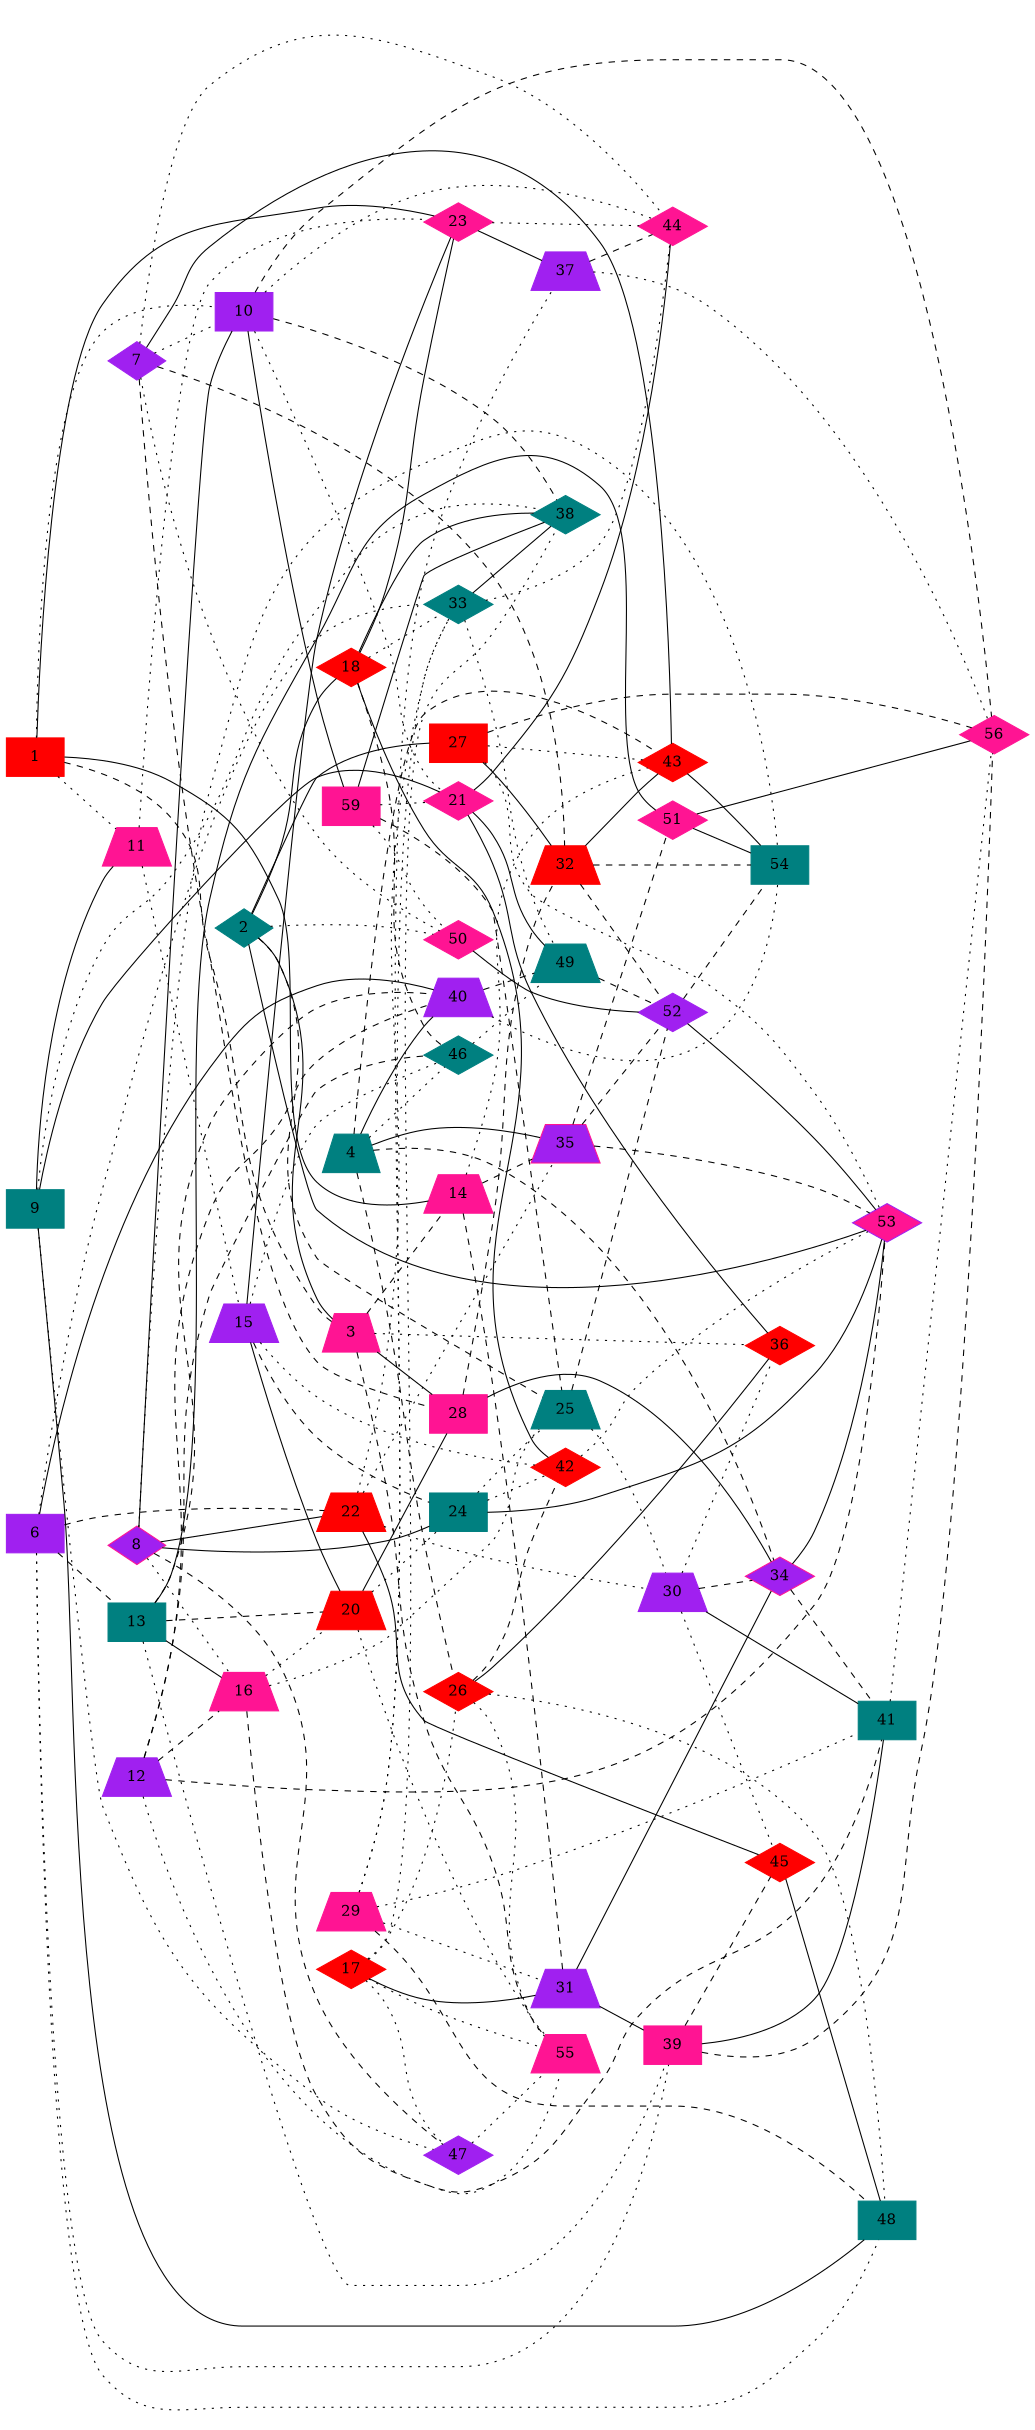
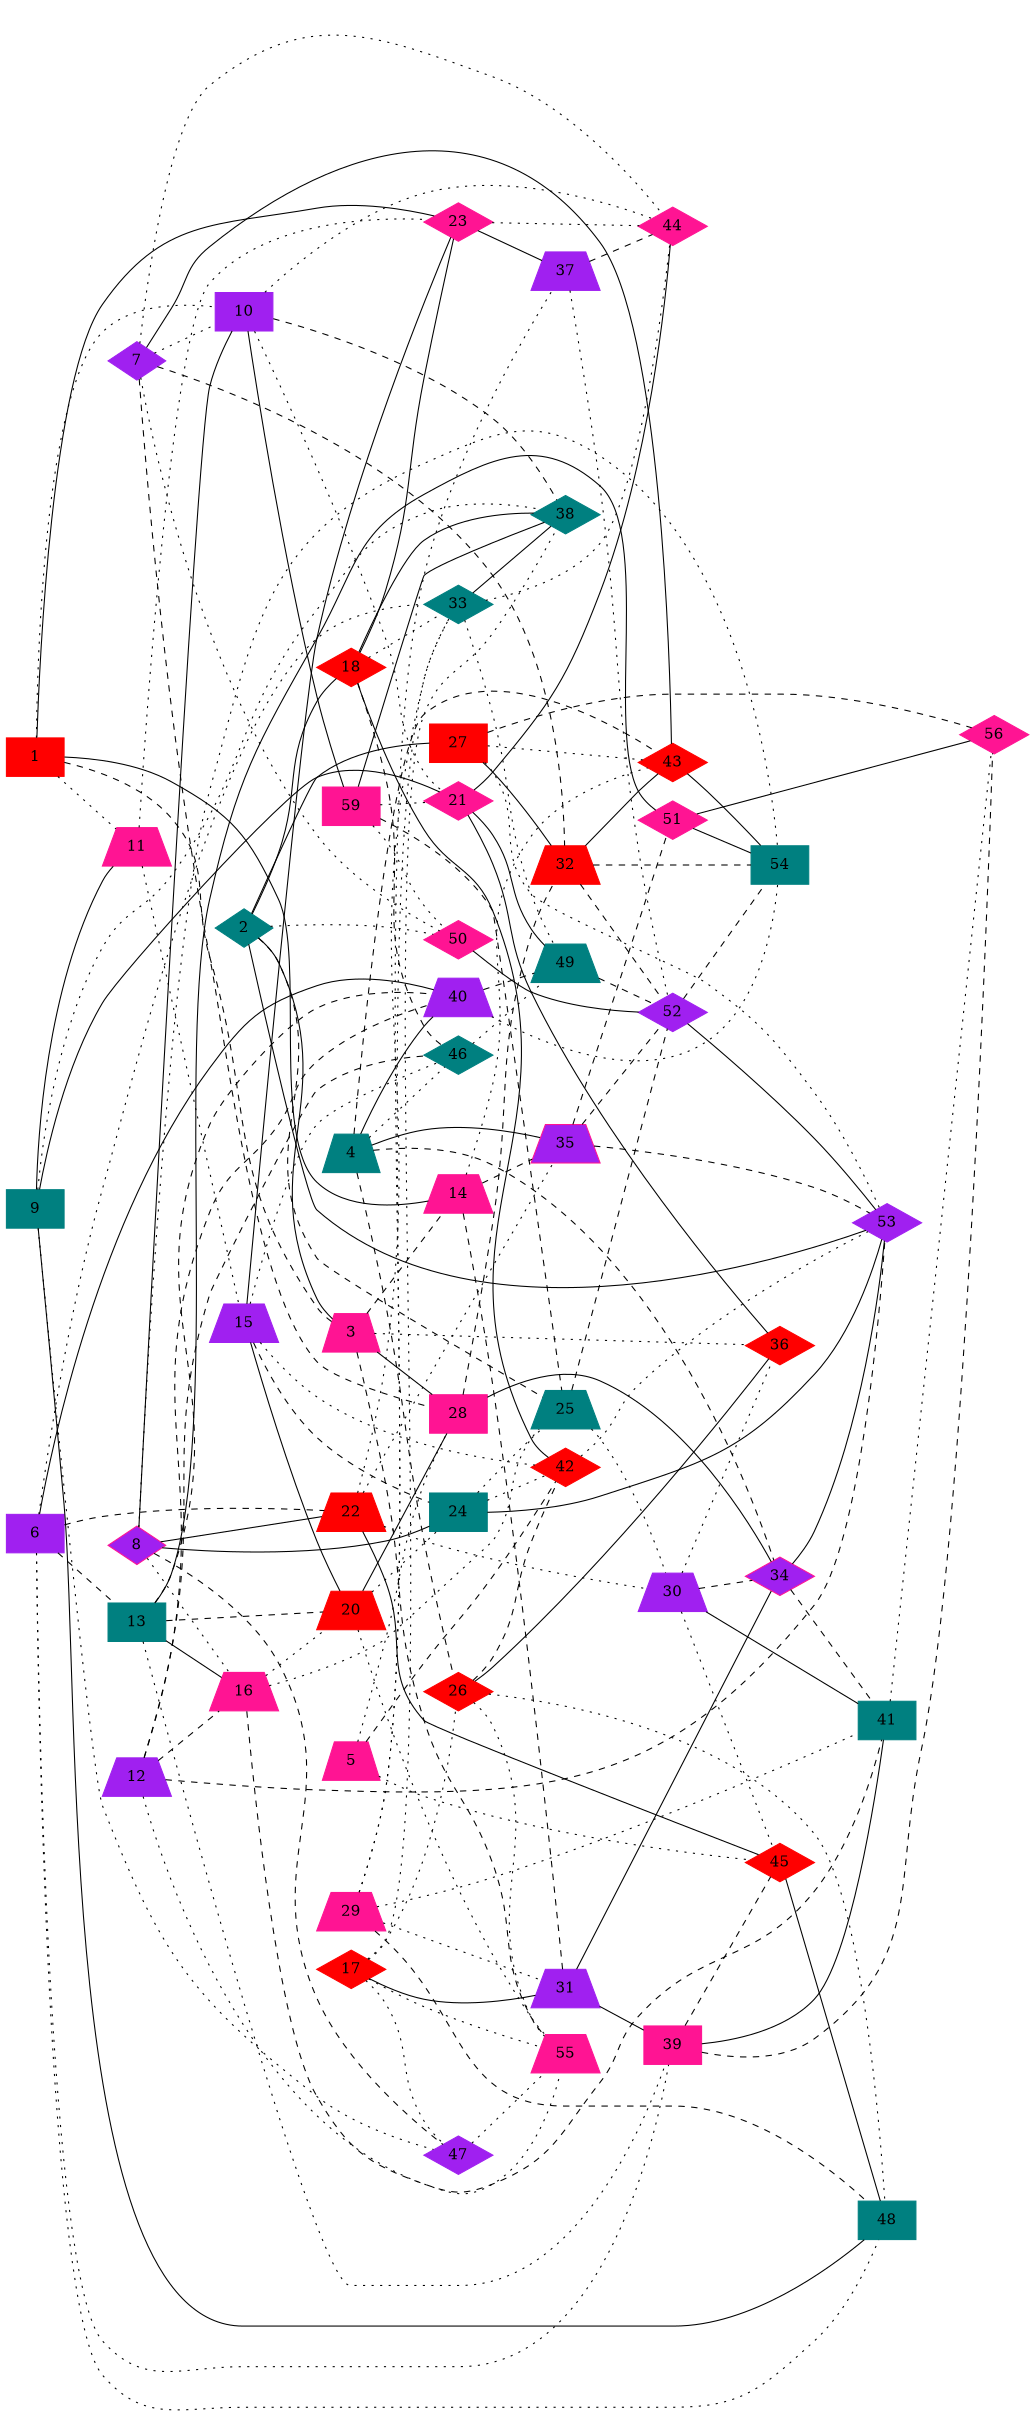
edge "10" -- "56": removed
edge "37" -- "56": now "37" -- "52"
node "53": fillcolor deeppink -> purple
node "5": added
